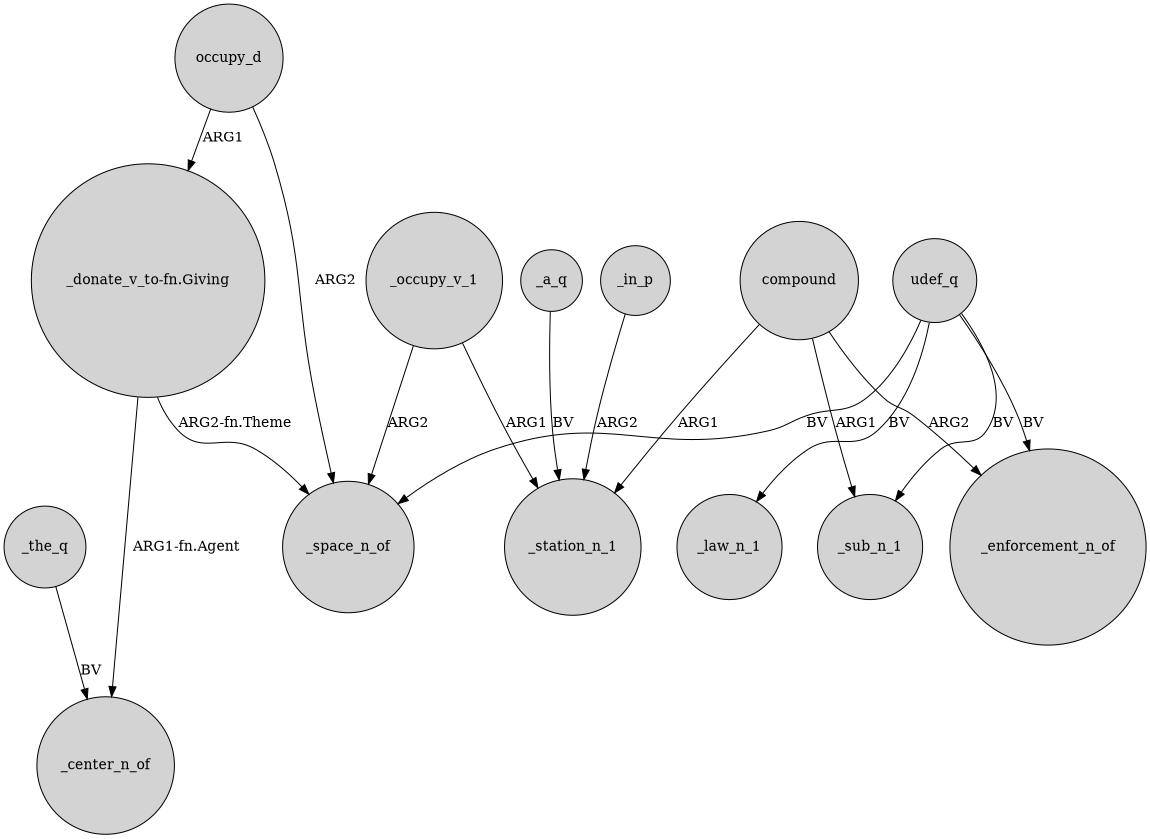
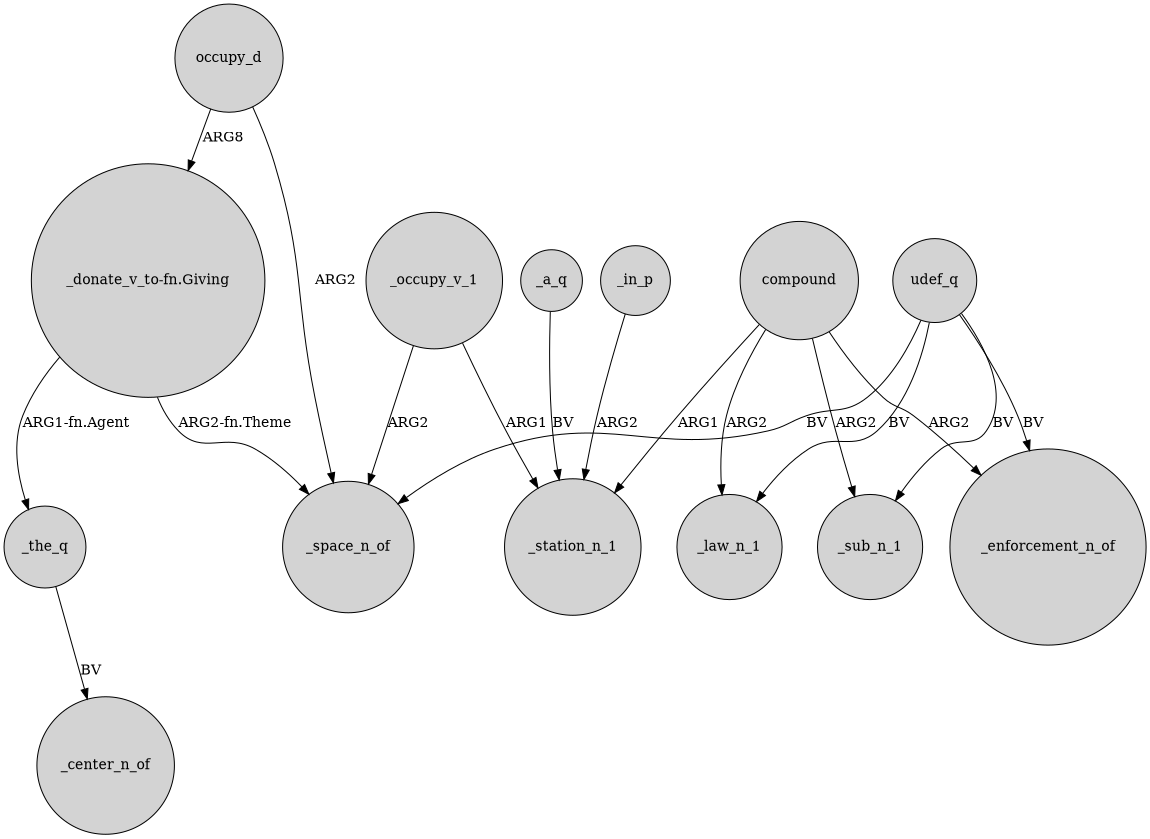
edge "occupy_d" -> "_donate_v_to-fn.Giving": label "ARG1" -> "ARG8"
edge "compound" -> "_law_n_1": added, label "ARG2"
edge "compound" -> "_sub_n_1": label "ARG1" -> "ARG2"
edge "_donate_v_to-fn.Giving" -> "_center_n_of": now "_donate_v_to-fn.Giving" -> "_the_q"
